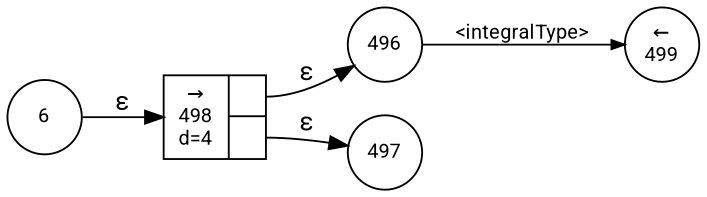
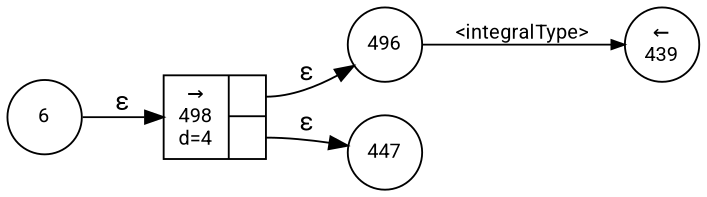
node "← 499": label "← 499" -> "← 439"
node "497": label "497" -> "447"
